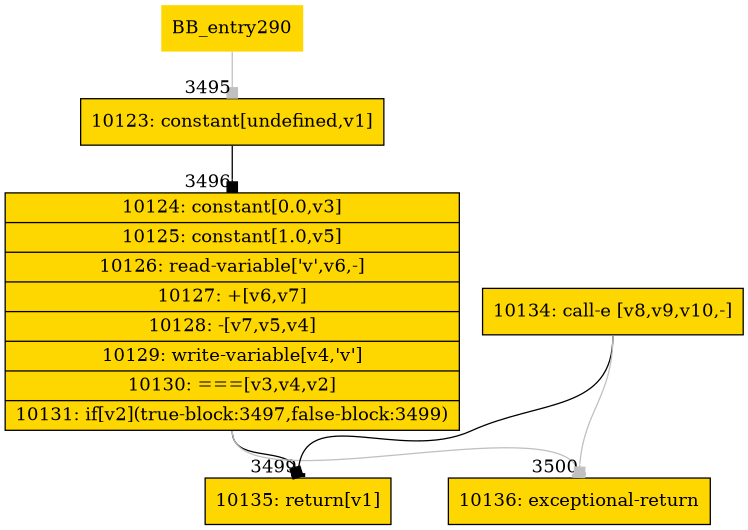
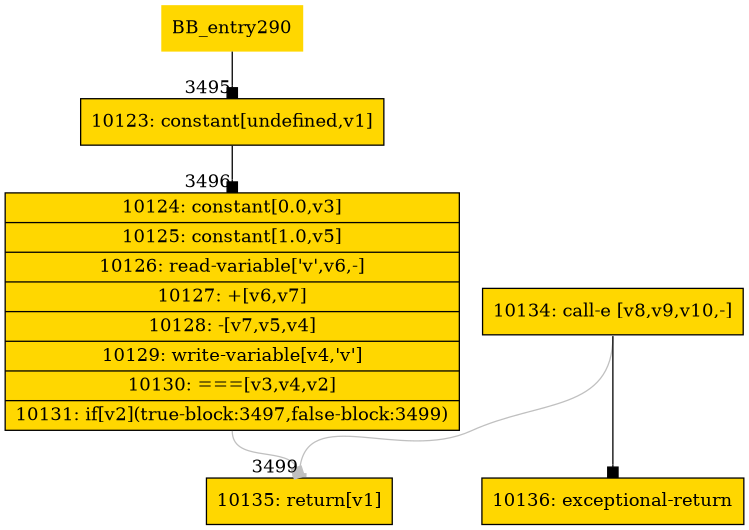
edge "BB_entry290" -> "10123: constant[undefined,v1]": color gray -> black
edge "10134: call-e [v8,v9,v10,-]" -> "10136: exceptional-return": color gray -> black
edge "10134: call-e [v8,v9,v10,-]" -> "10135: return[v1]": color black -> gray
edge "10124: constant[0.0,v3]" -> "10135: return[v1]": color black -> gray
edge "10124: constant[0.0,v3]" -> "10136: exceptional-return": removed
